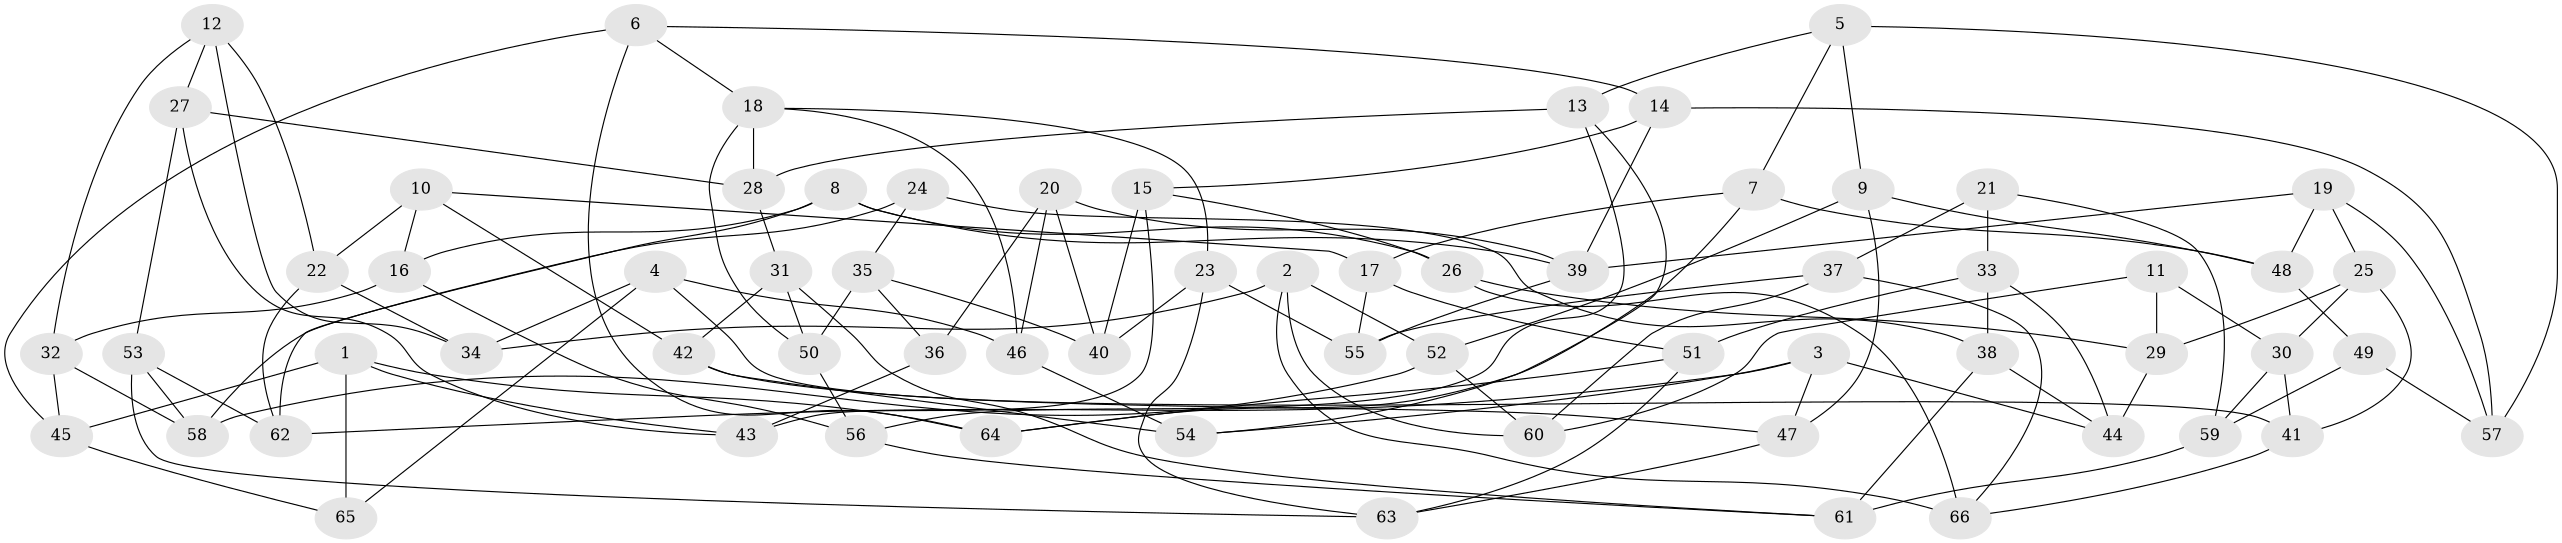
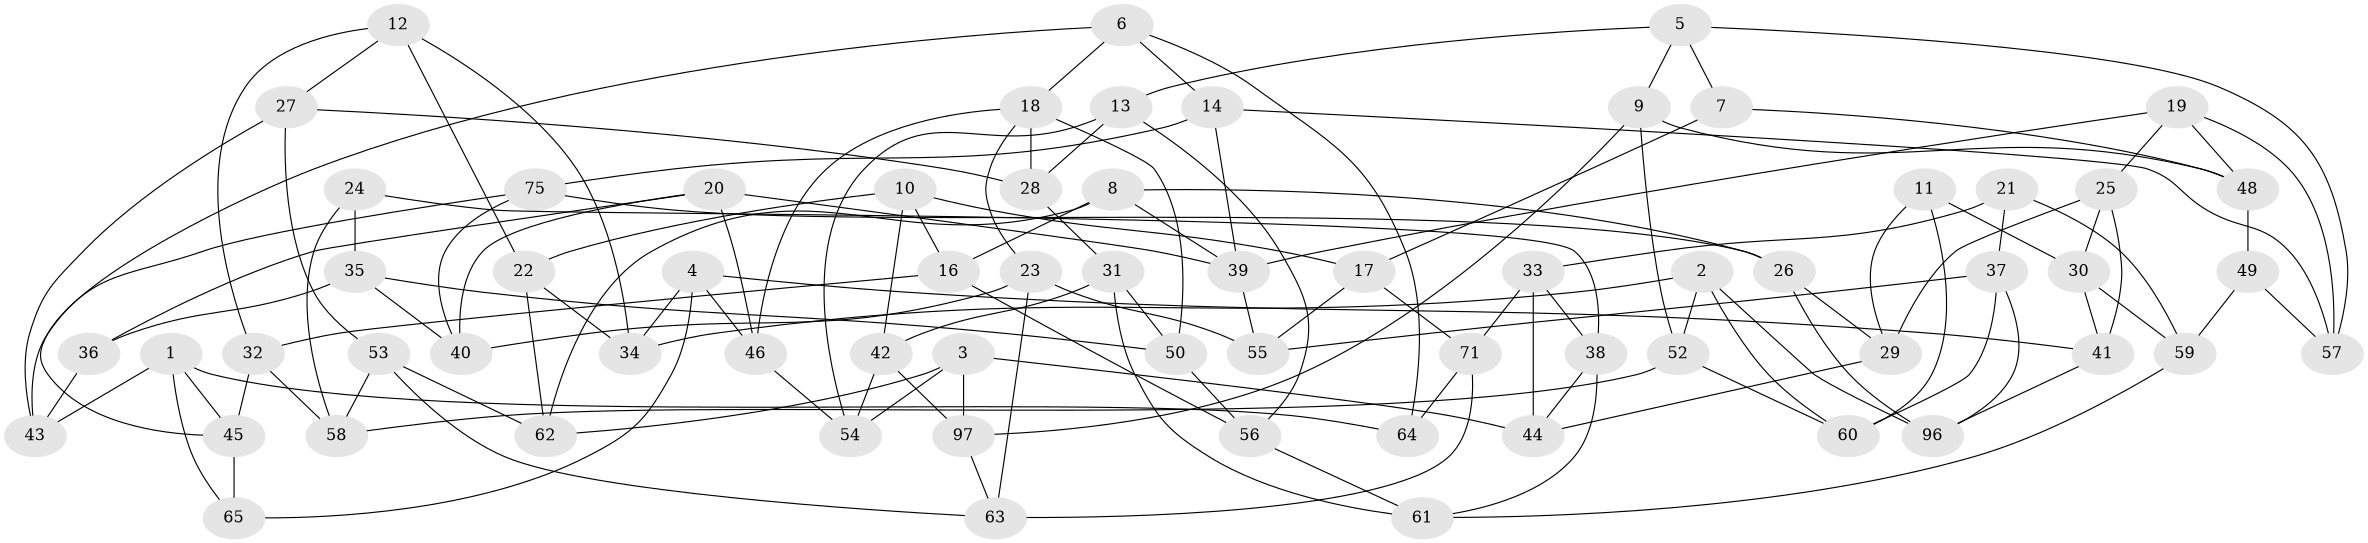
node "15": label "15" -> "75"
node "51": label "51" -> "71"
edge "7" -- "64": removed
node "47": label "47" -> "97"
node "66": label "66" -> "96"
